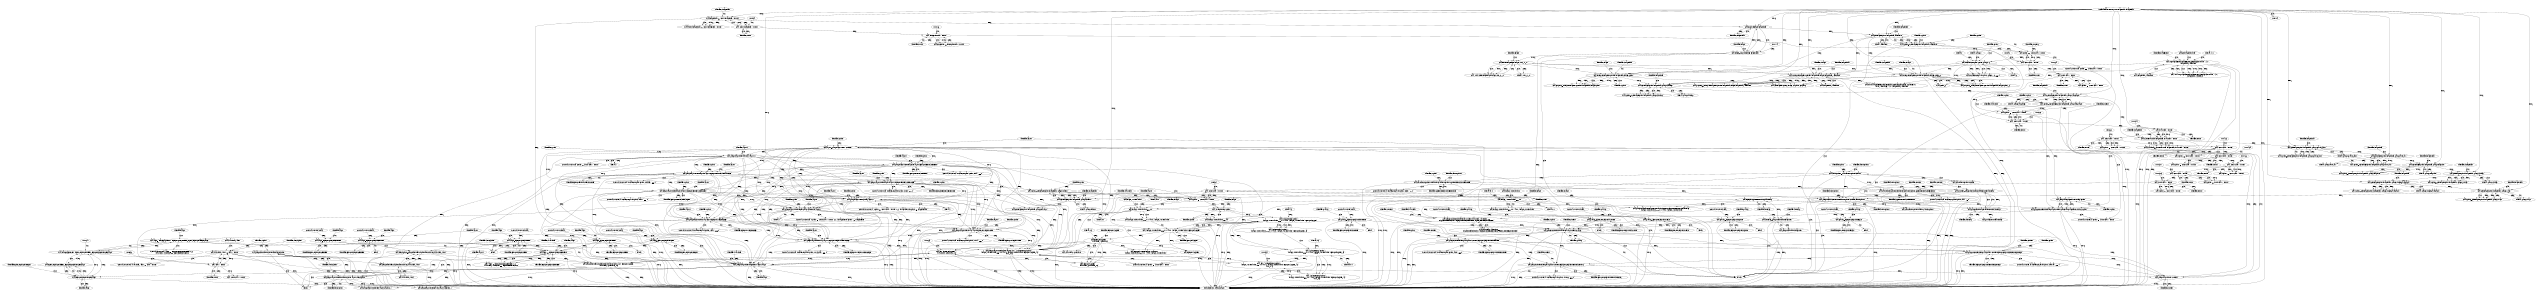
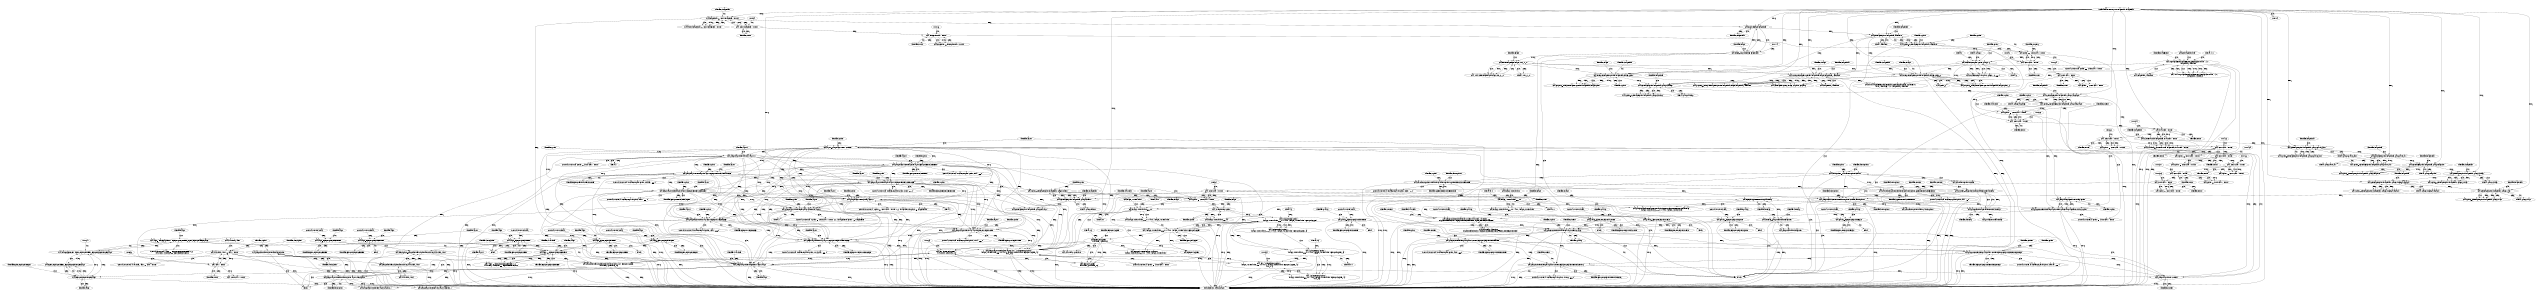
edge "(Call,assert(image_info != (const ImageInfo *) NULL))" -> "(Call,image_info != (const ImageInfo *) NULL)": added, label "CFG:"
edge "(MethodParameterIn,const ImageInfo *image_info)" -> "(Call,CloneDrawInfo(image_info,(DrawInfo *) NULL))": now "(MethodParameterIn,const ImageInfo *image_info)" -> "(Call,(DrawInfo *) NULL)"
edge "(Call,pango_layout_set_wrap(layout,PANGO_WRAP_CHAR))" -> "(Call,pango_layout_set_alignment(layout,align))": label "DDG: " -> "AST: "
edge "(Call,pango_context_set_base_gravity(context,gravity))" -> "(Call,pango_layout_new(context))": label "DDG: " -> "AST: "
edge "(ControlStructure,if (option == (const char *) NULL))" -> "(MethodReturn,static Image *)": now "(Call,option == (const char *) NULL)" -> "(MethodReturn,static Image *)"
